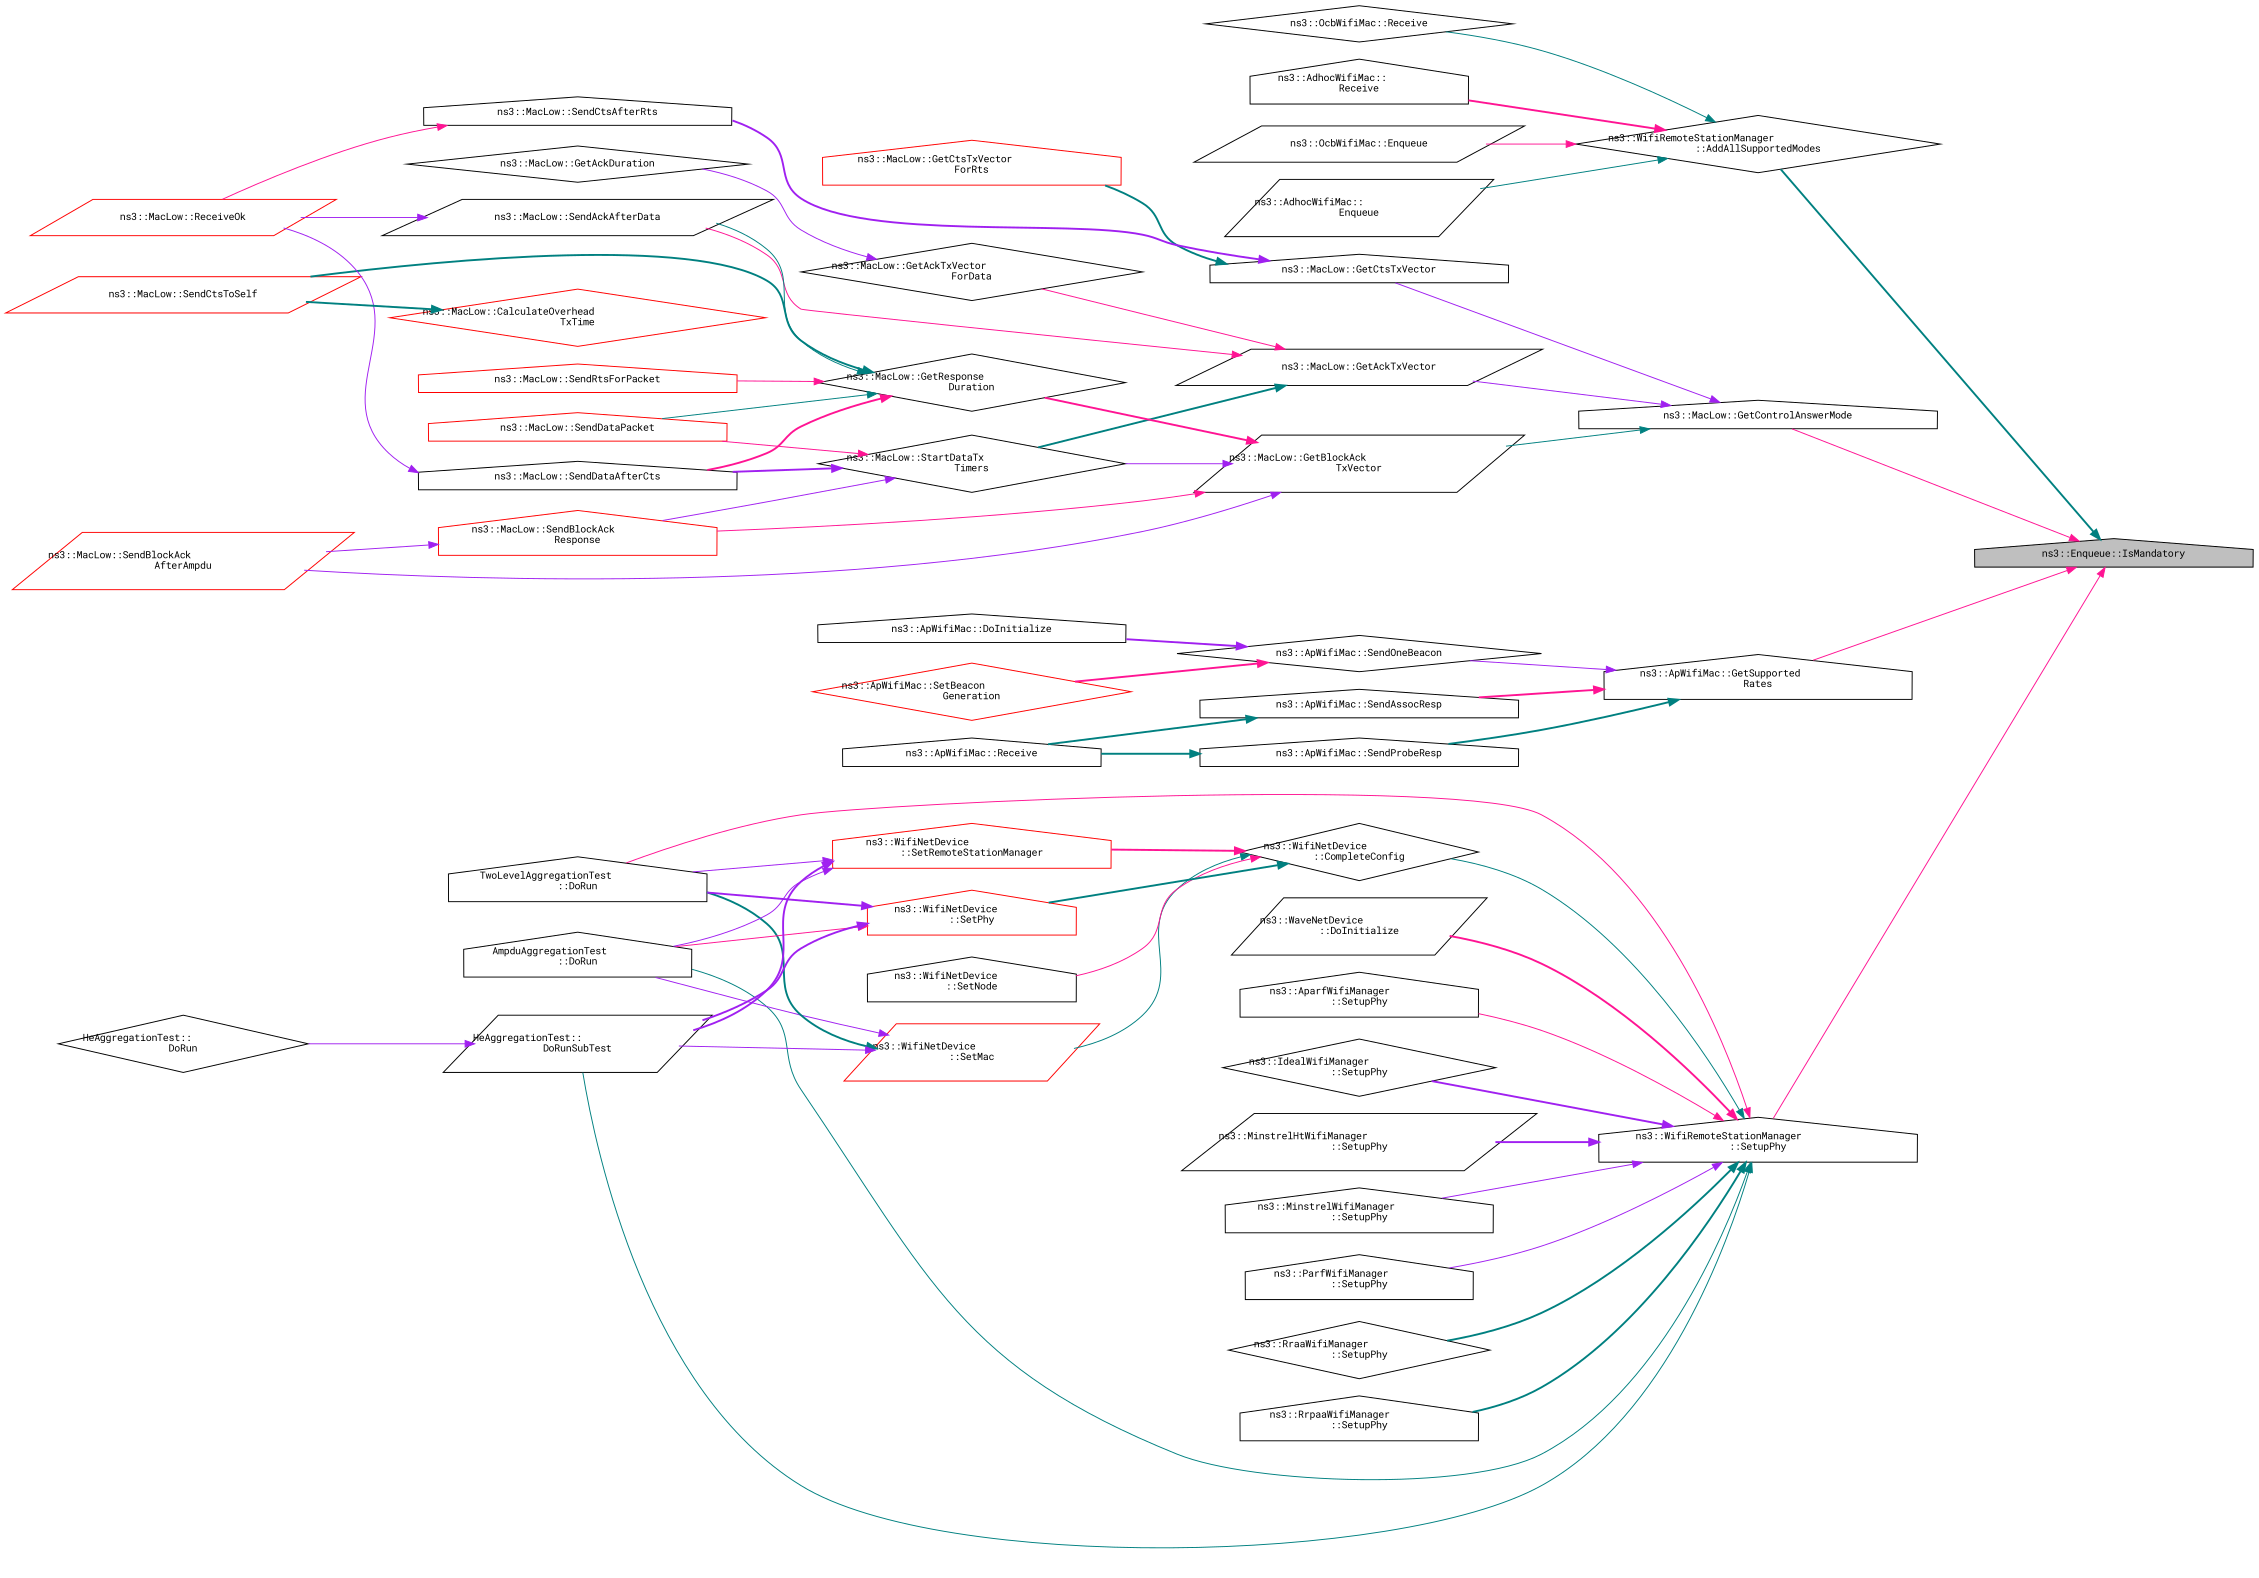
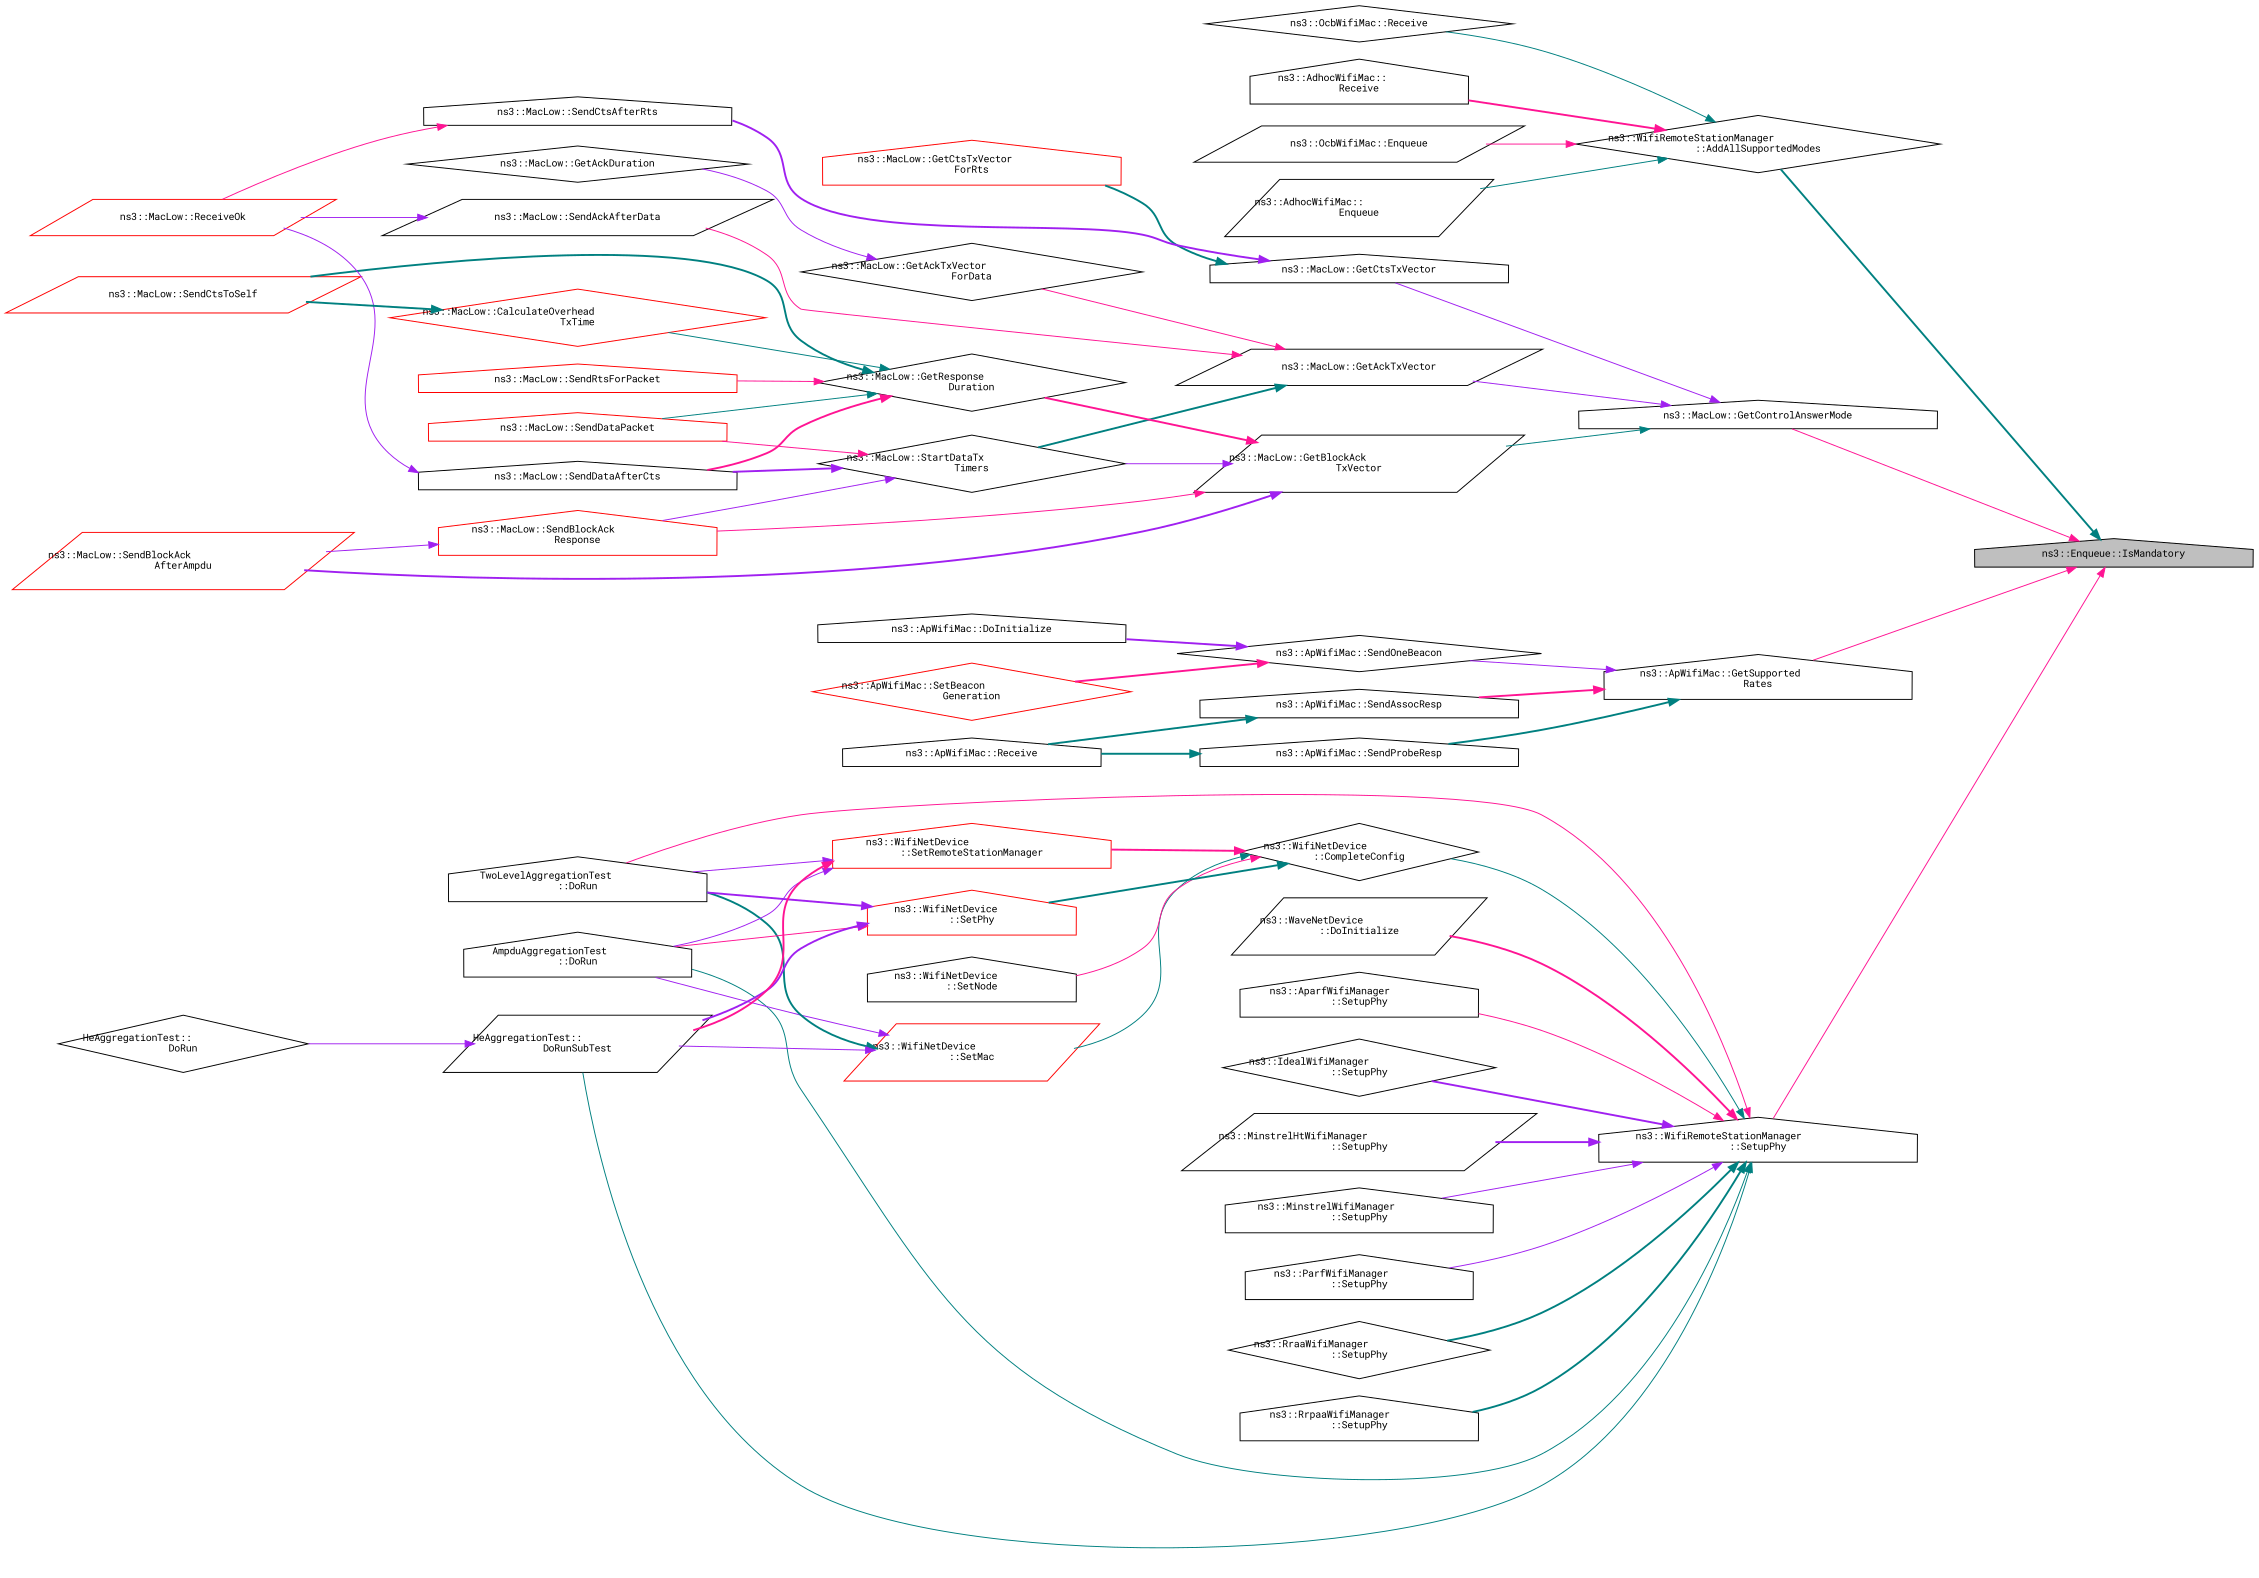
edge "ns3::MacLow::SendAckAfterData" -> "ns3::MacLow::GetResponse Duration": now "ns3::MacLow::CalculateOverhead TxTime" -> "ns3::MacLow::GetResponse Duration"
edge "ns3::MacLow::SendBlockAck AfterAmpdu" -> "ns3::MacLow::GetBlockAck TxVector": style solid -> bold
edge "HeAggregationTest:: DoRunSubTest" -> "ns3::WifiNetDevice ::SetRemoteStationManager": color purple -> deeppink
